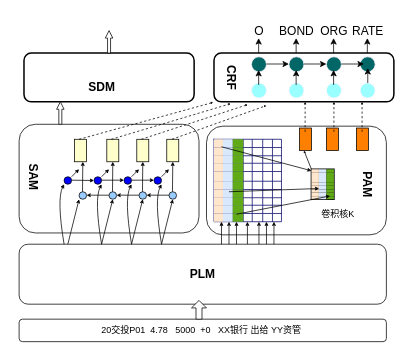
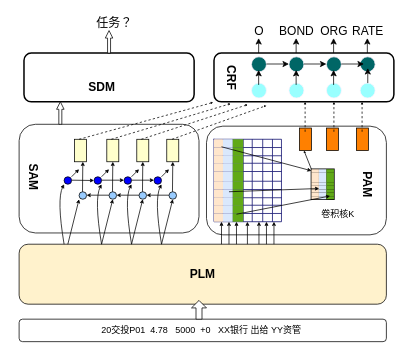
node "任务？": added
node "PLM": fillcolor #ffffff -> #fff2cc
